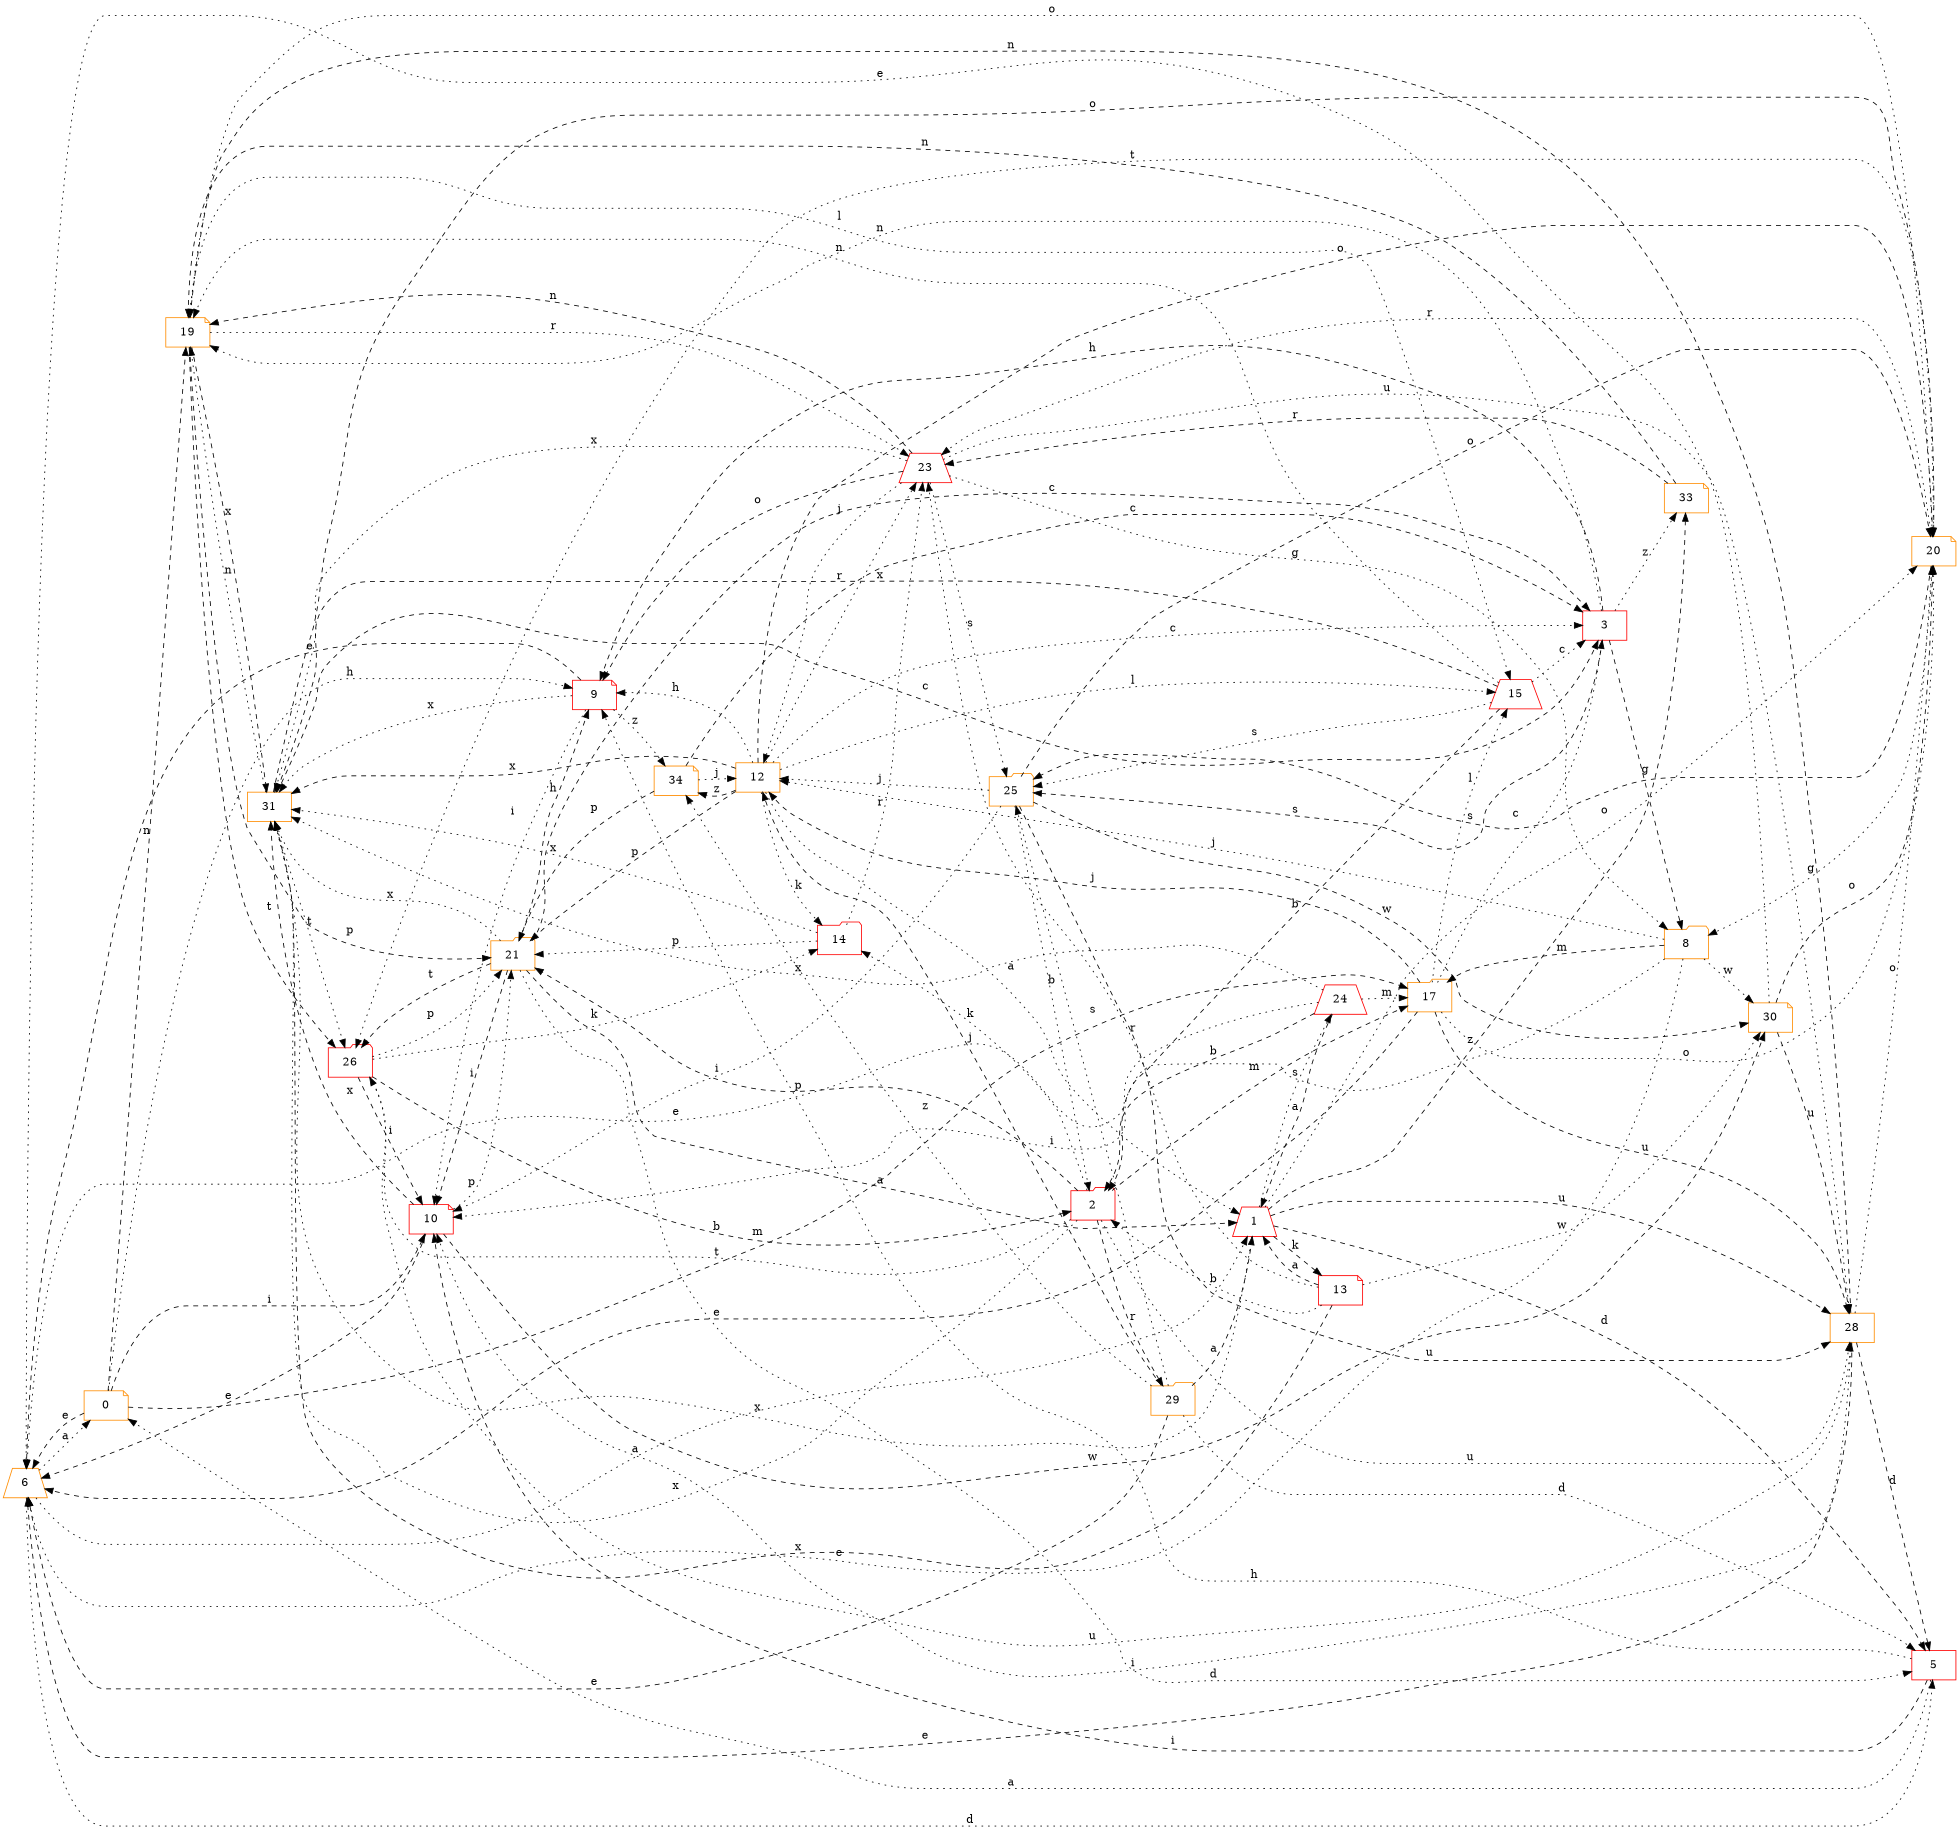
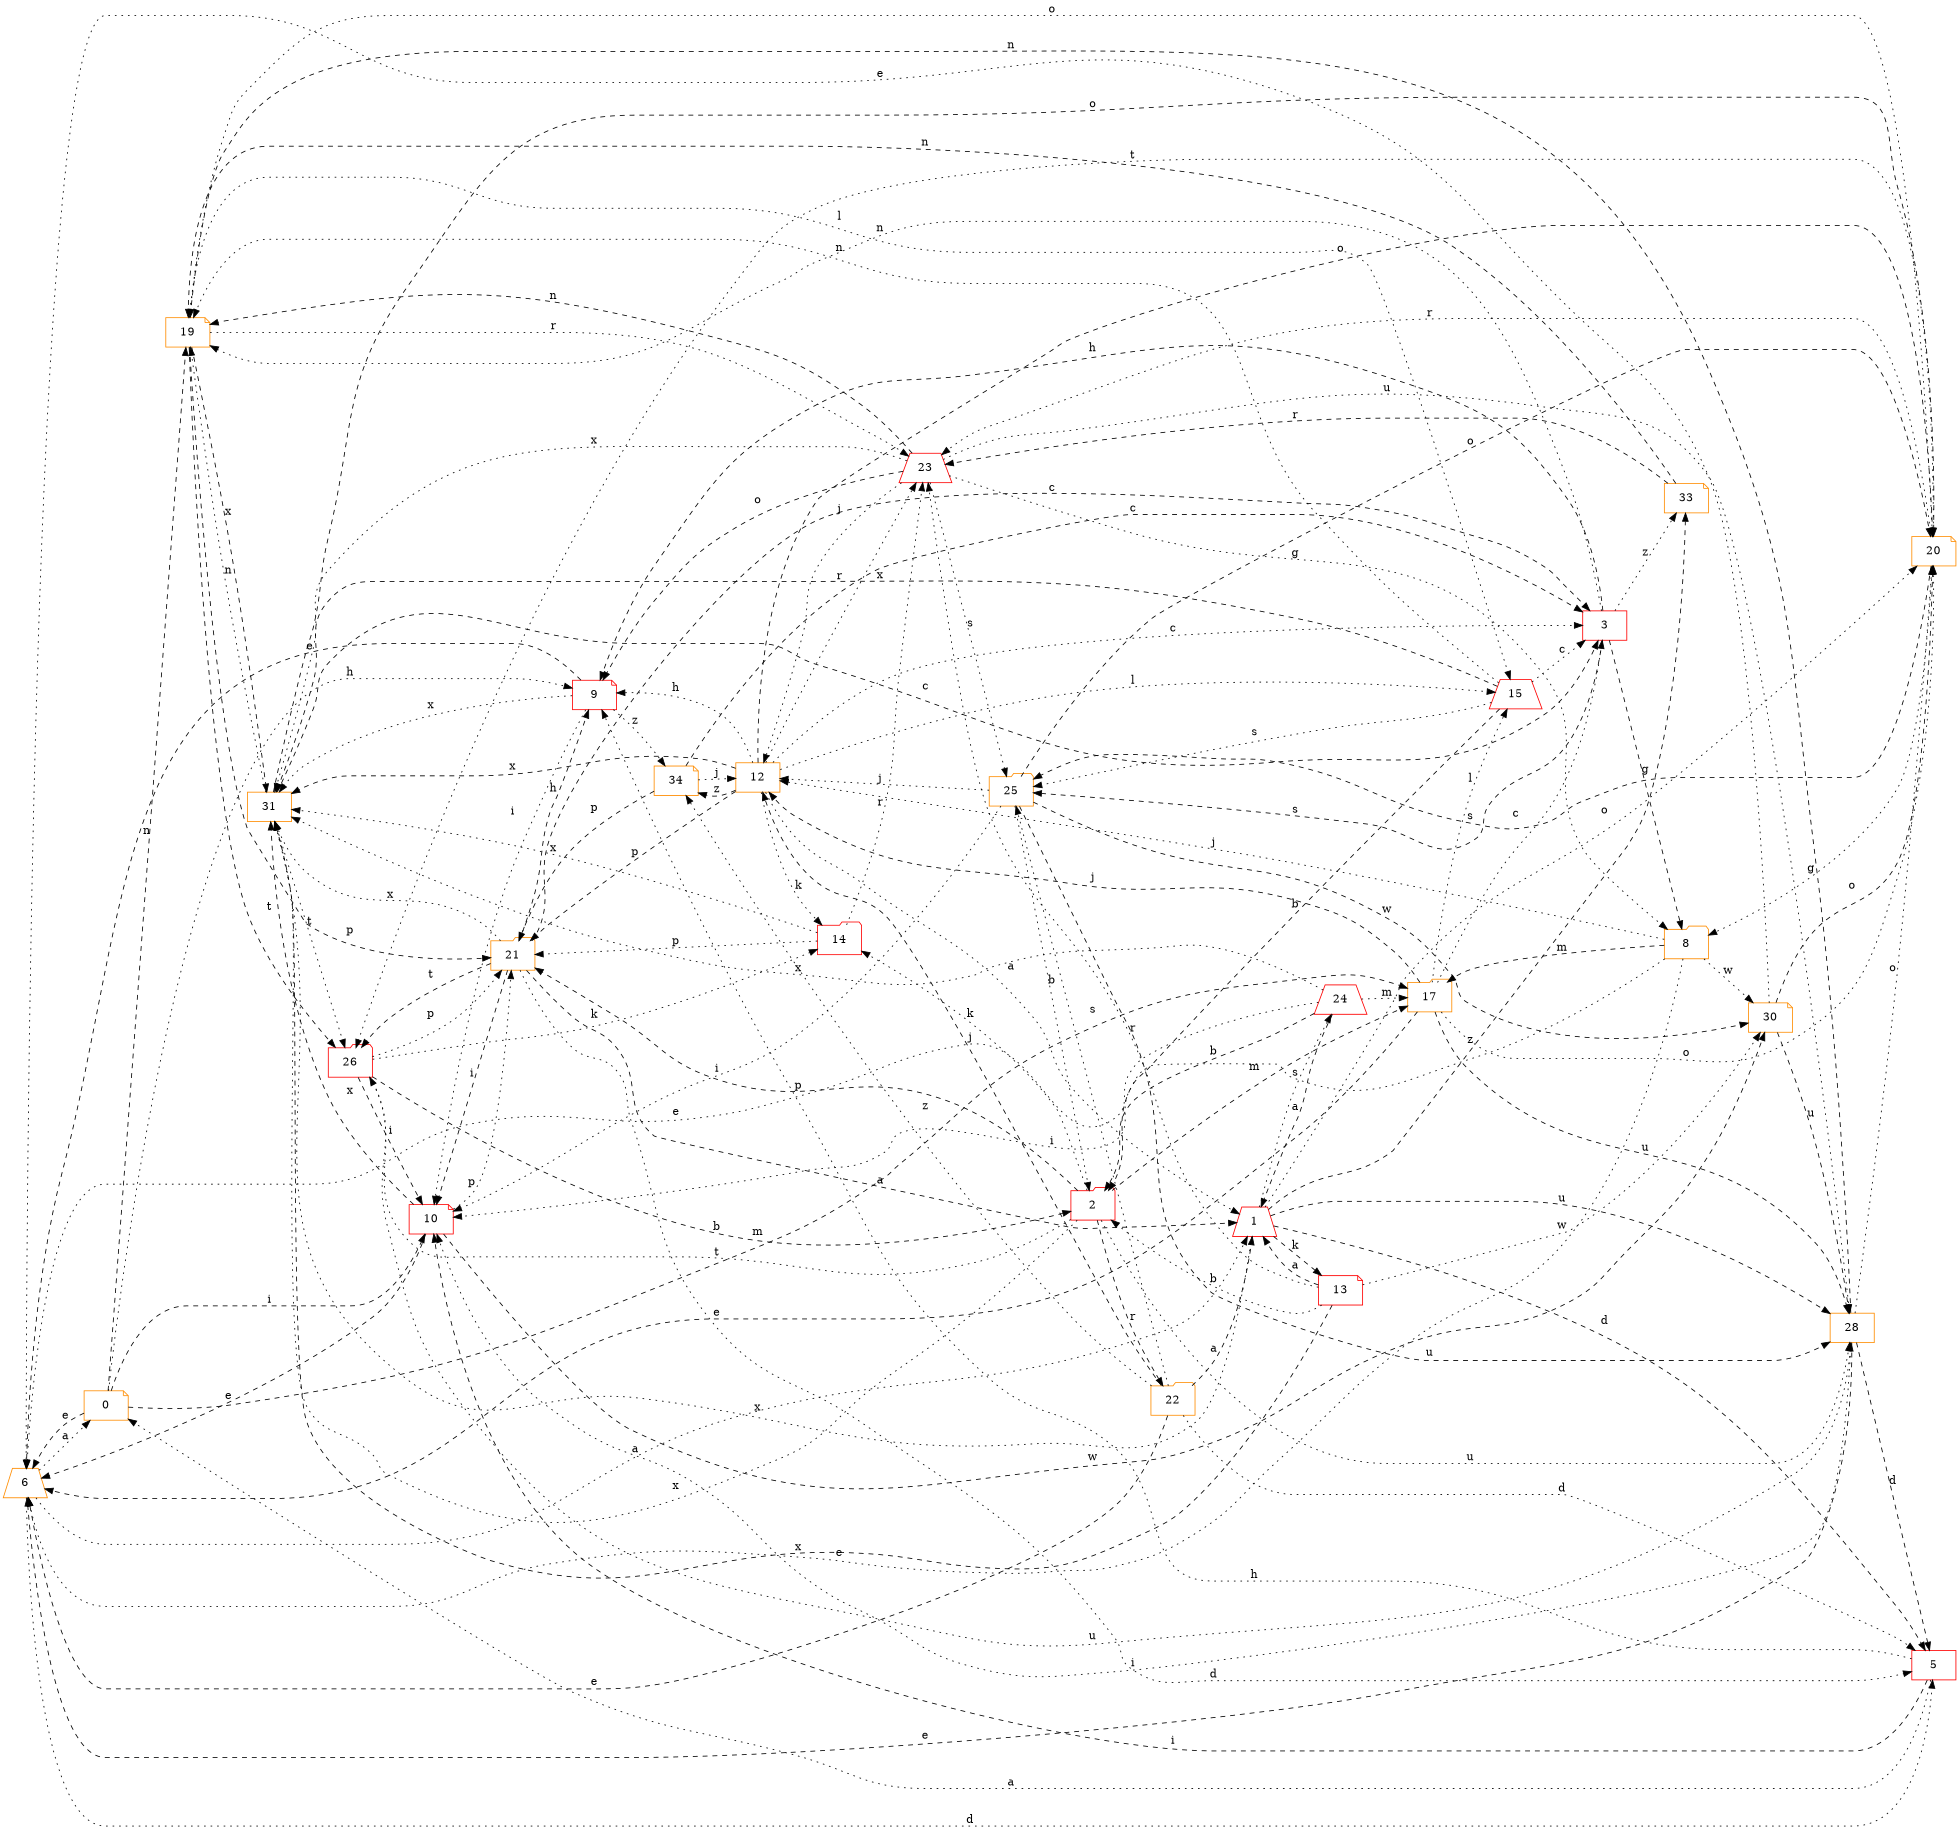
node "29": label "29" -> "22"
